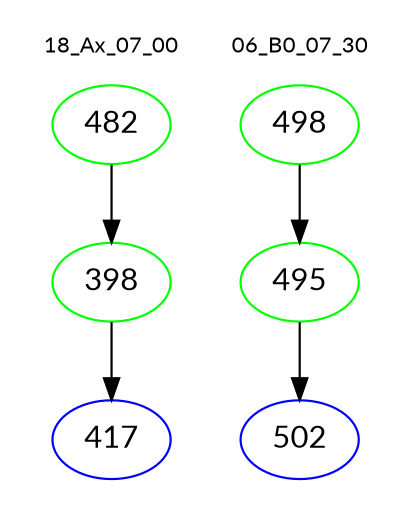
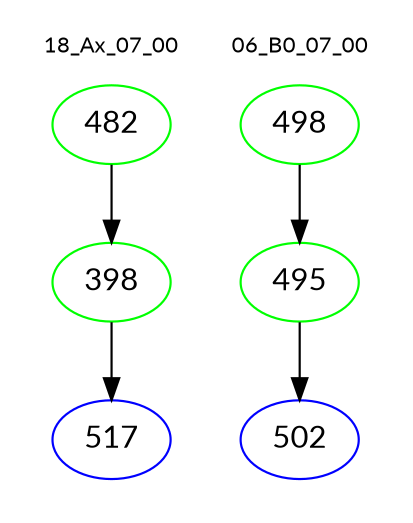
cluster "06_B0_07_30": label "06_B0_07_30" -> "06_B0_07_00"
node "417": label "417" -> "517"
